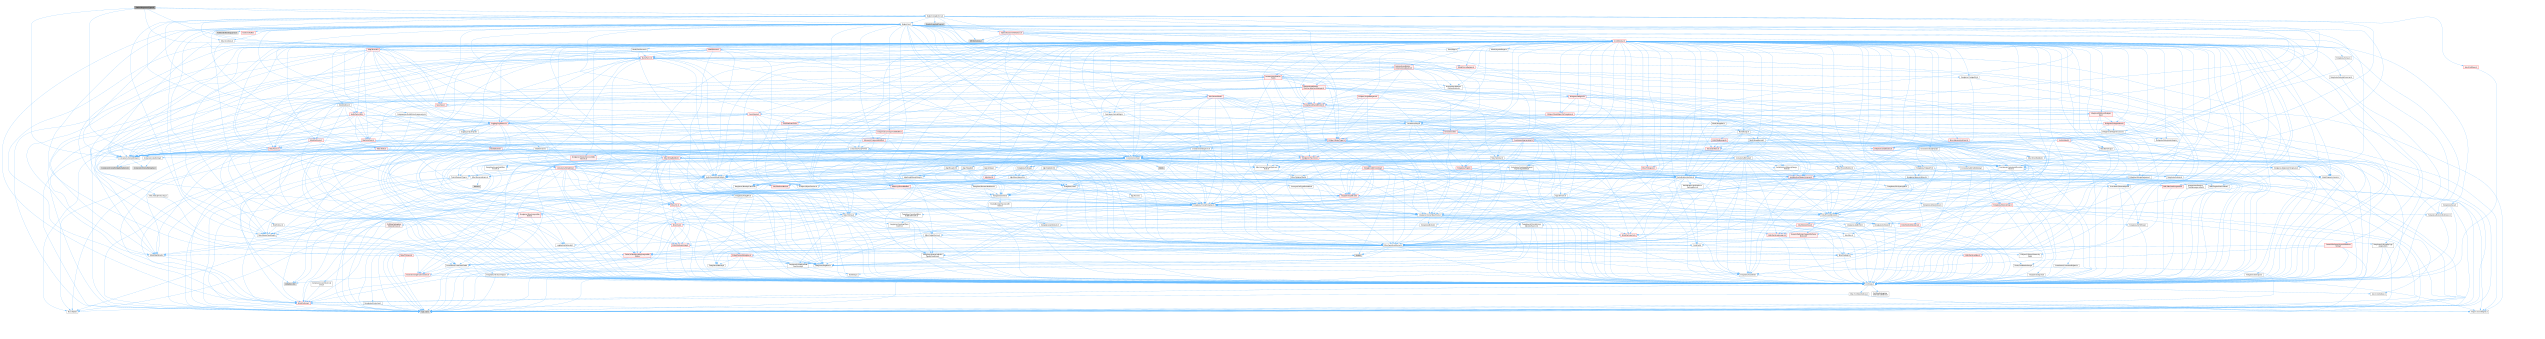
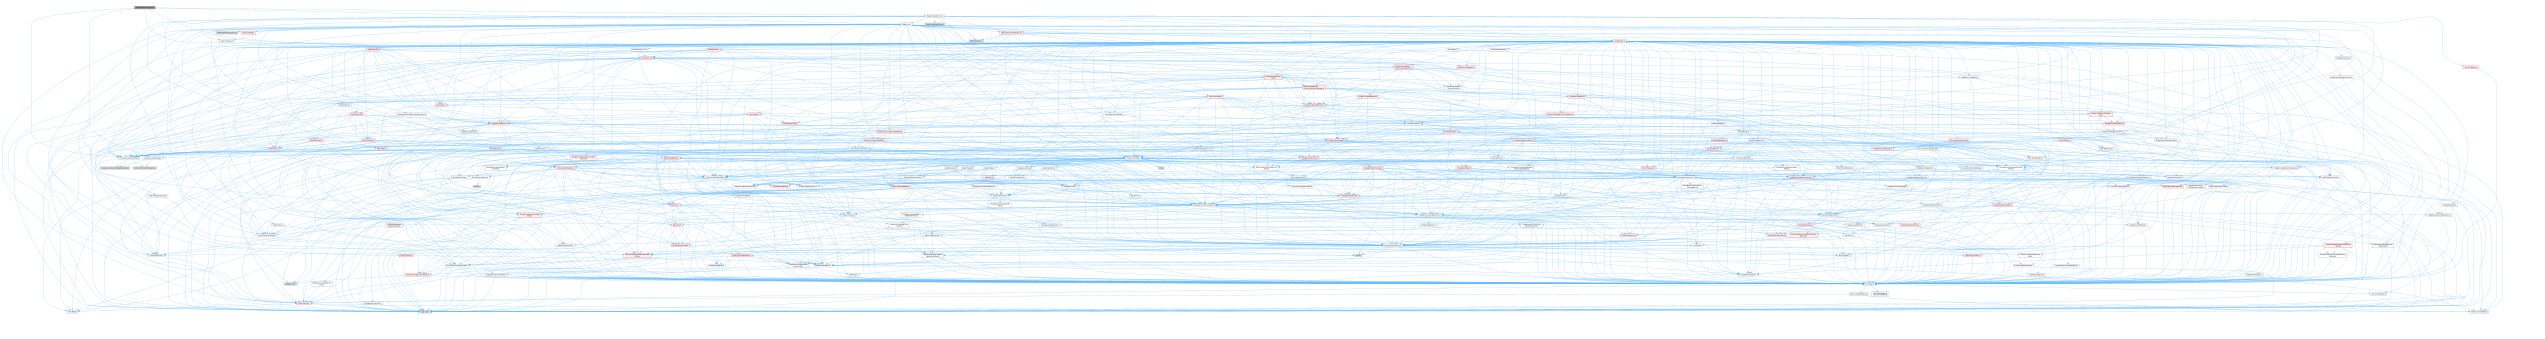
node "GenericPlatform/GenericPlatform Stricmp.h": added
